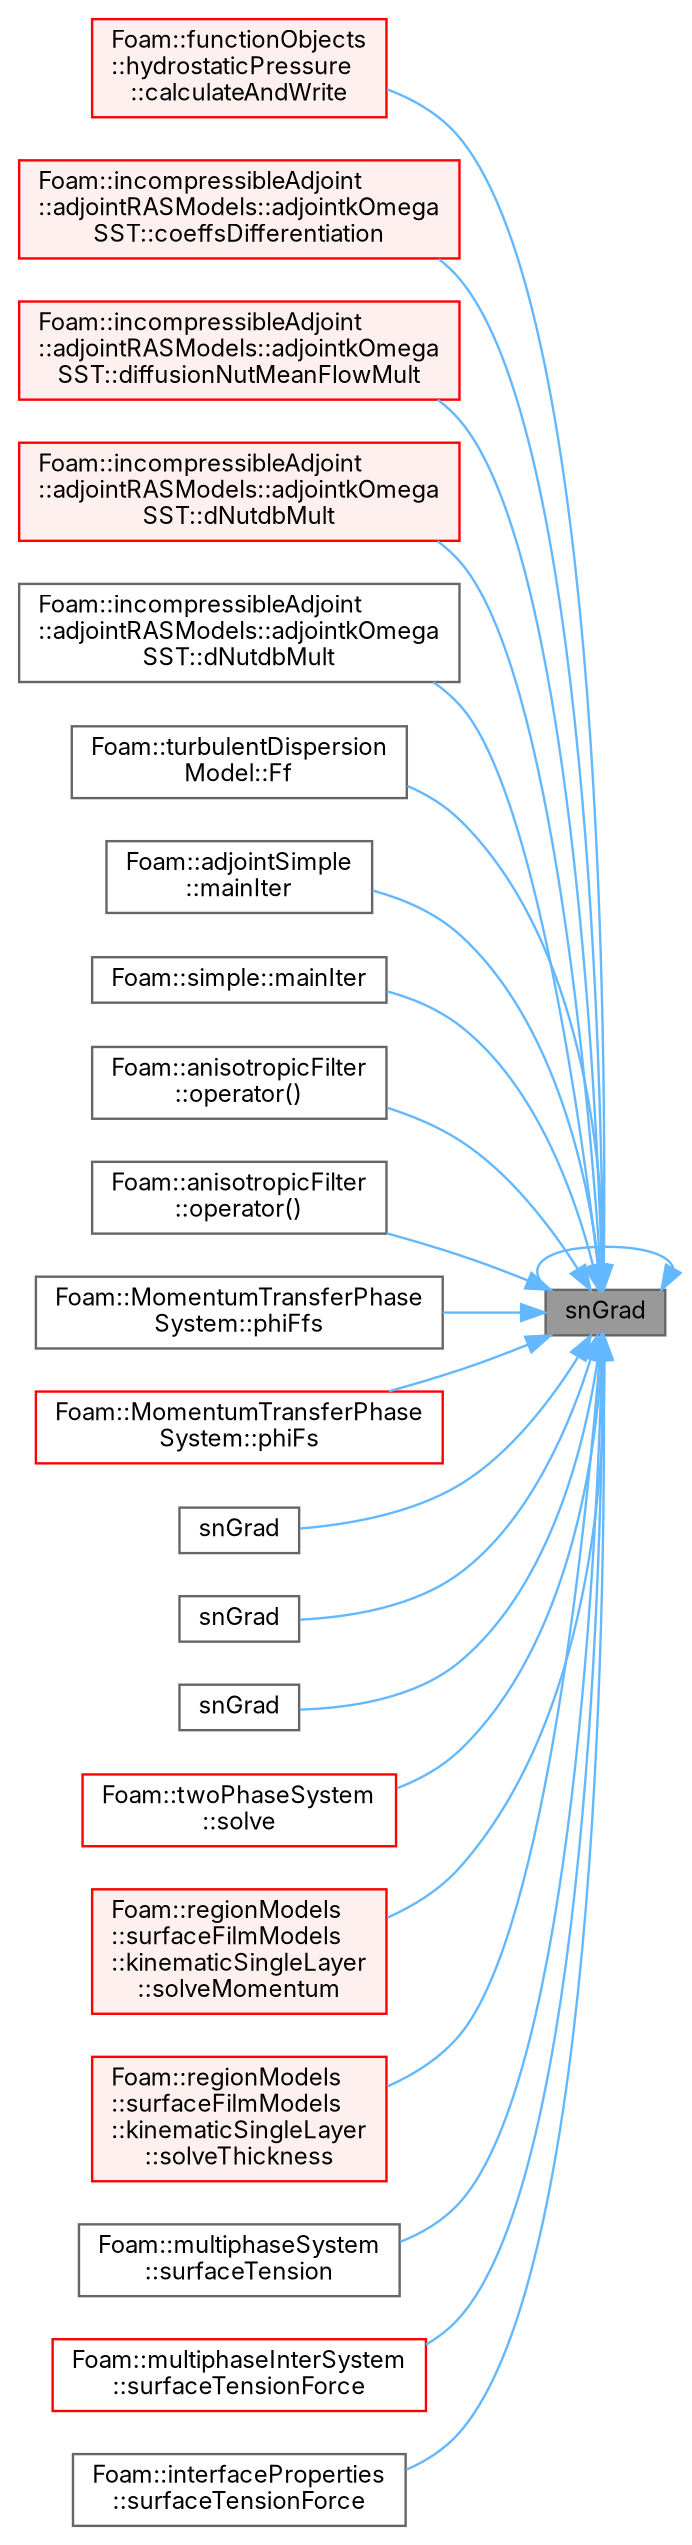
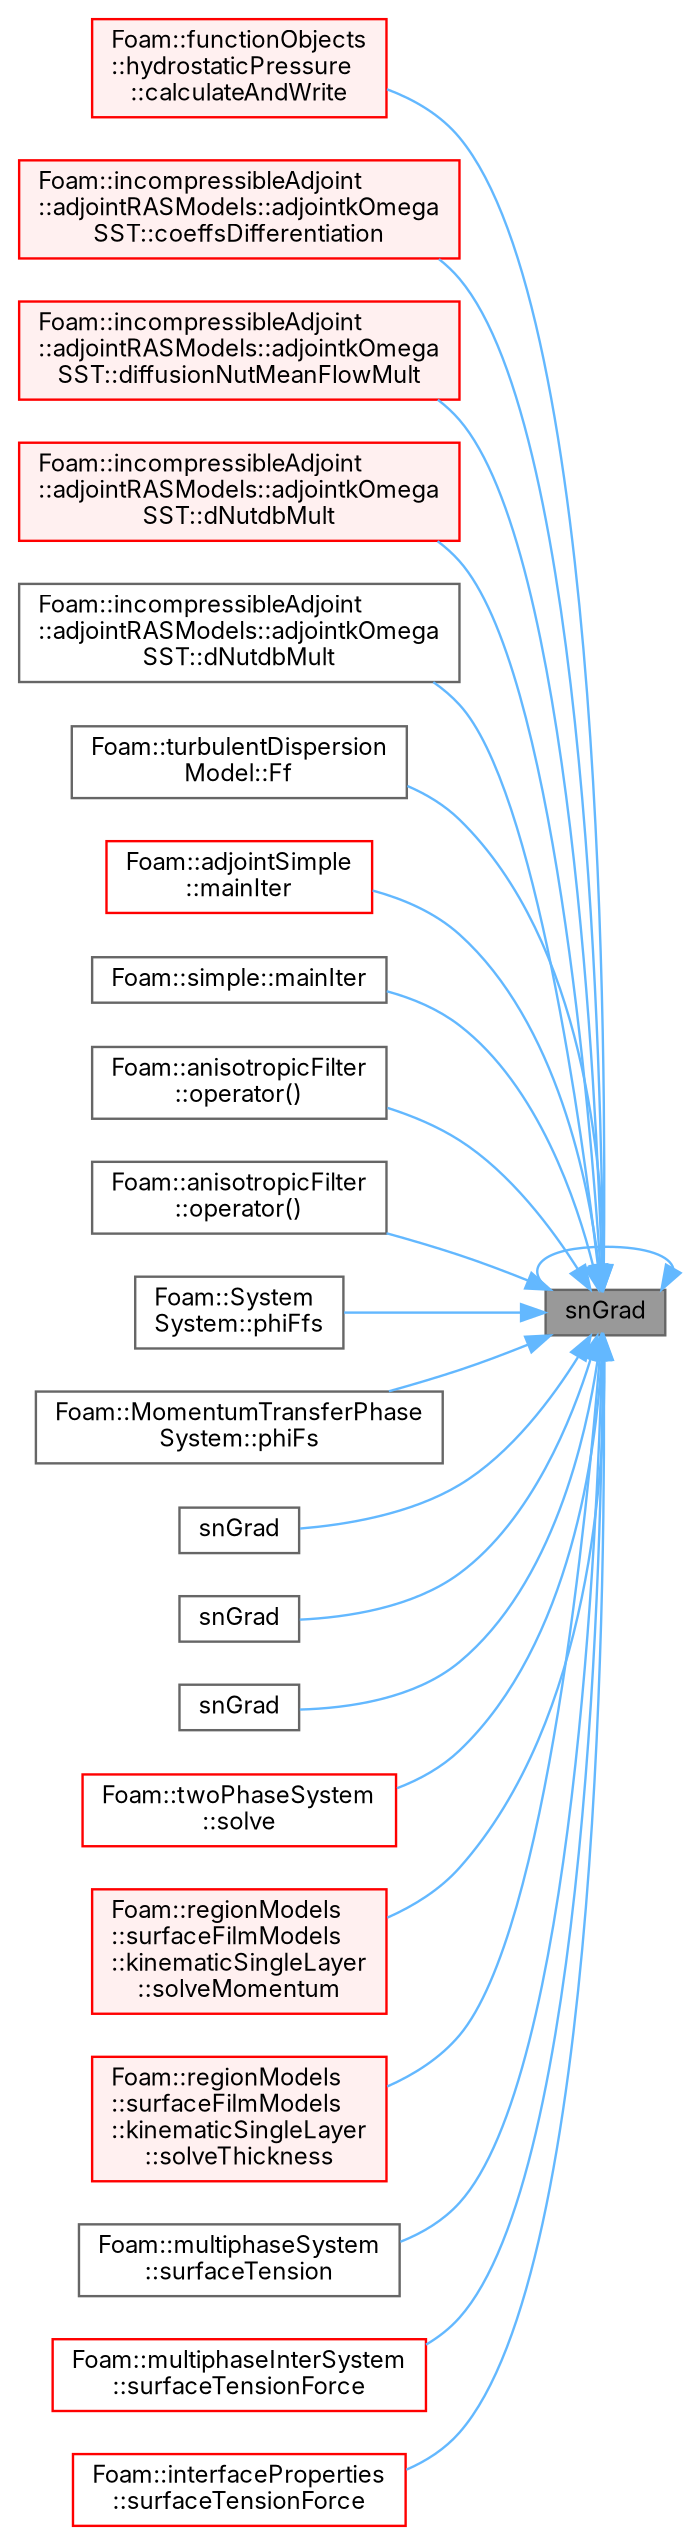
node "Foam::adjointSimple ::mainIter": color grey40 -> red
node "Foam::MomentumTransferPhase System::phiFfs": label "Foam::MomentumTransferPhase System::phiFfs" -> "Foam::System System::phiFfs"
node "Foam::MomentumTransferPhase System::phiFs": color red -> grey40
node "Foam::interfaceProperties ::surfaceTensionForce": color grey40 -> red
